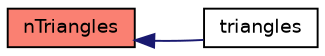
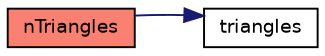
edge "triangles" -> "nTriangles": reversed
